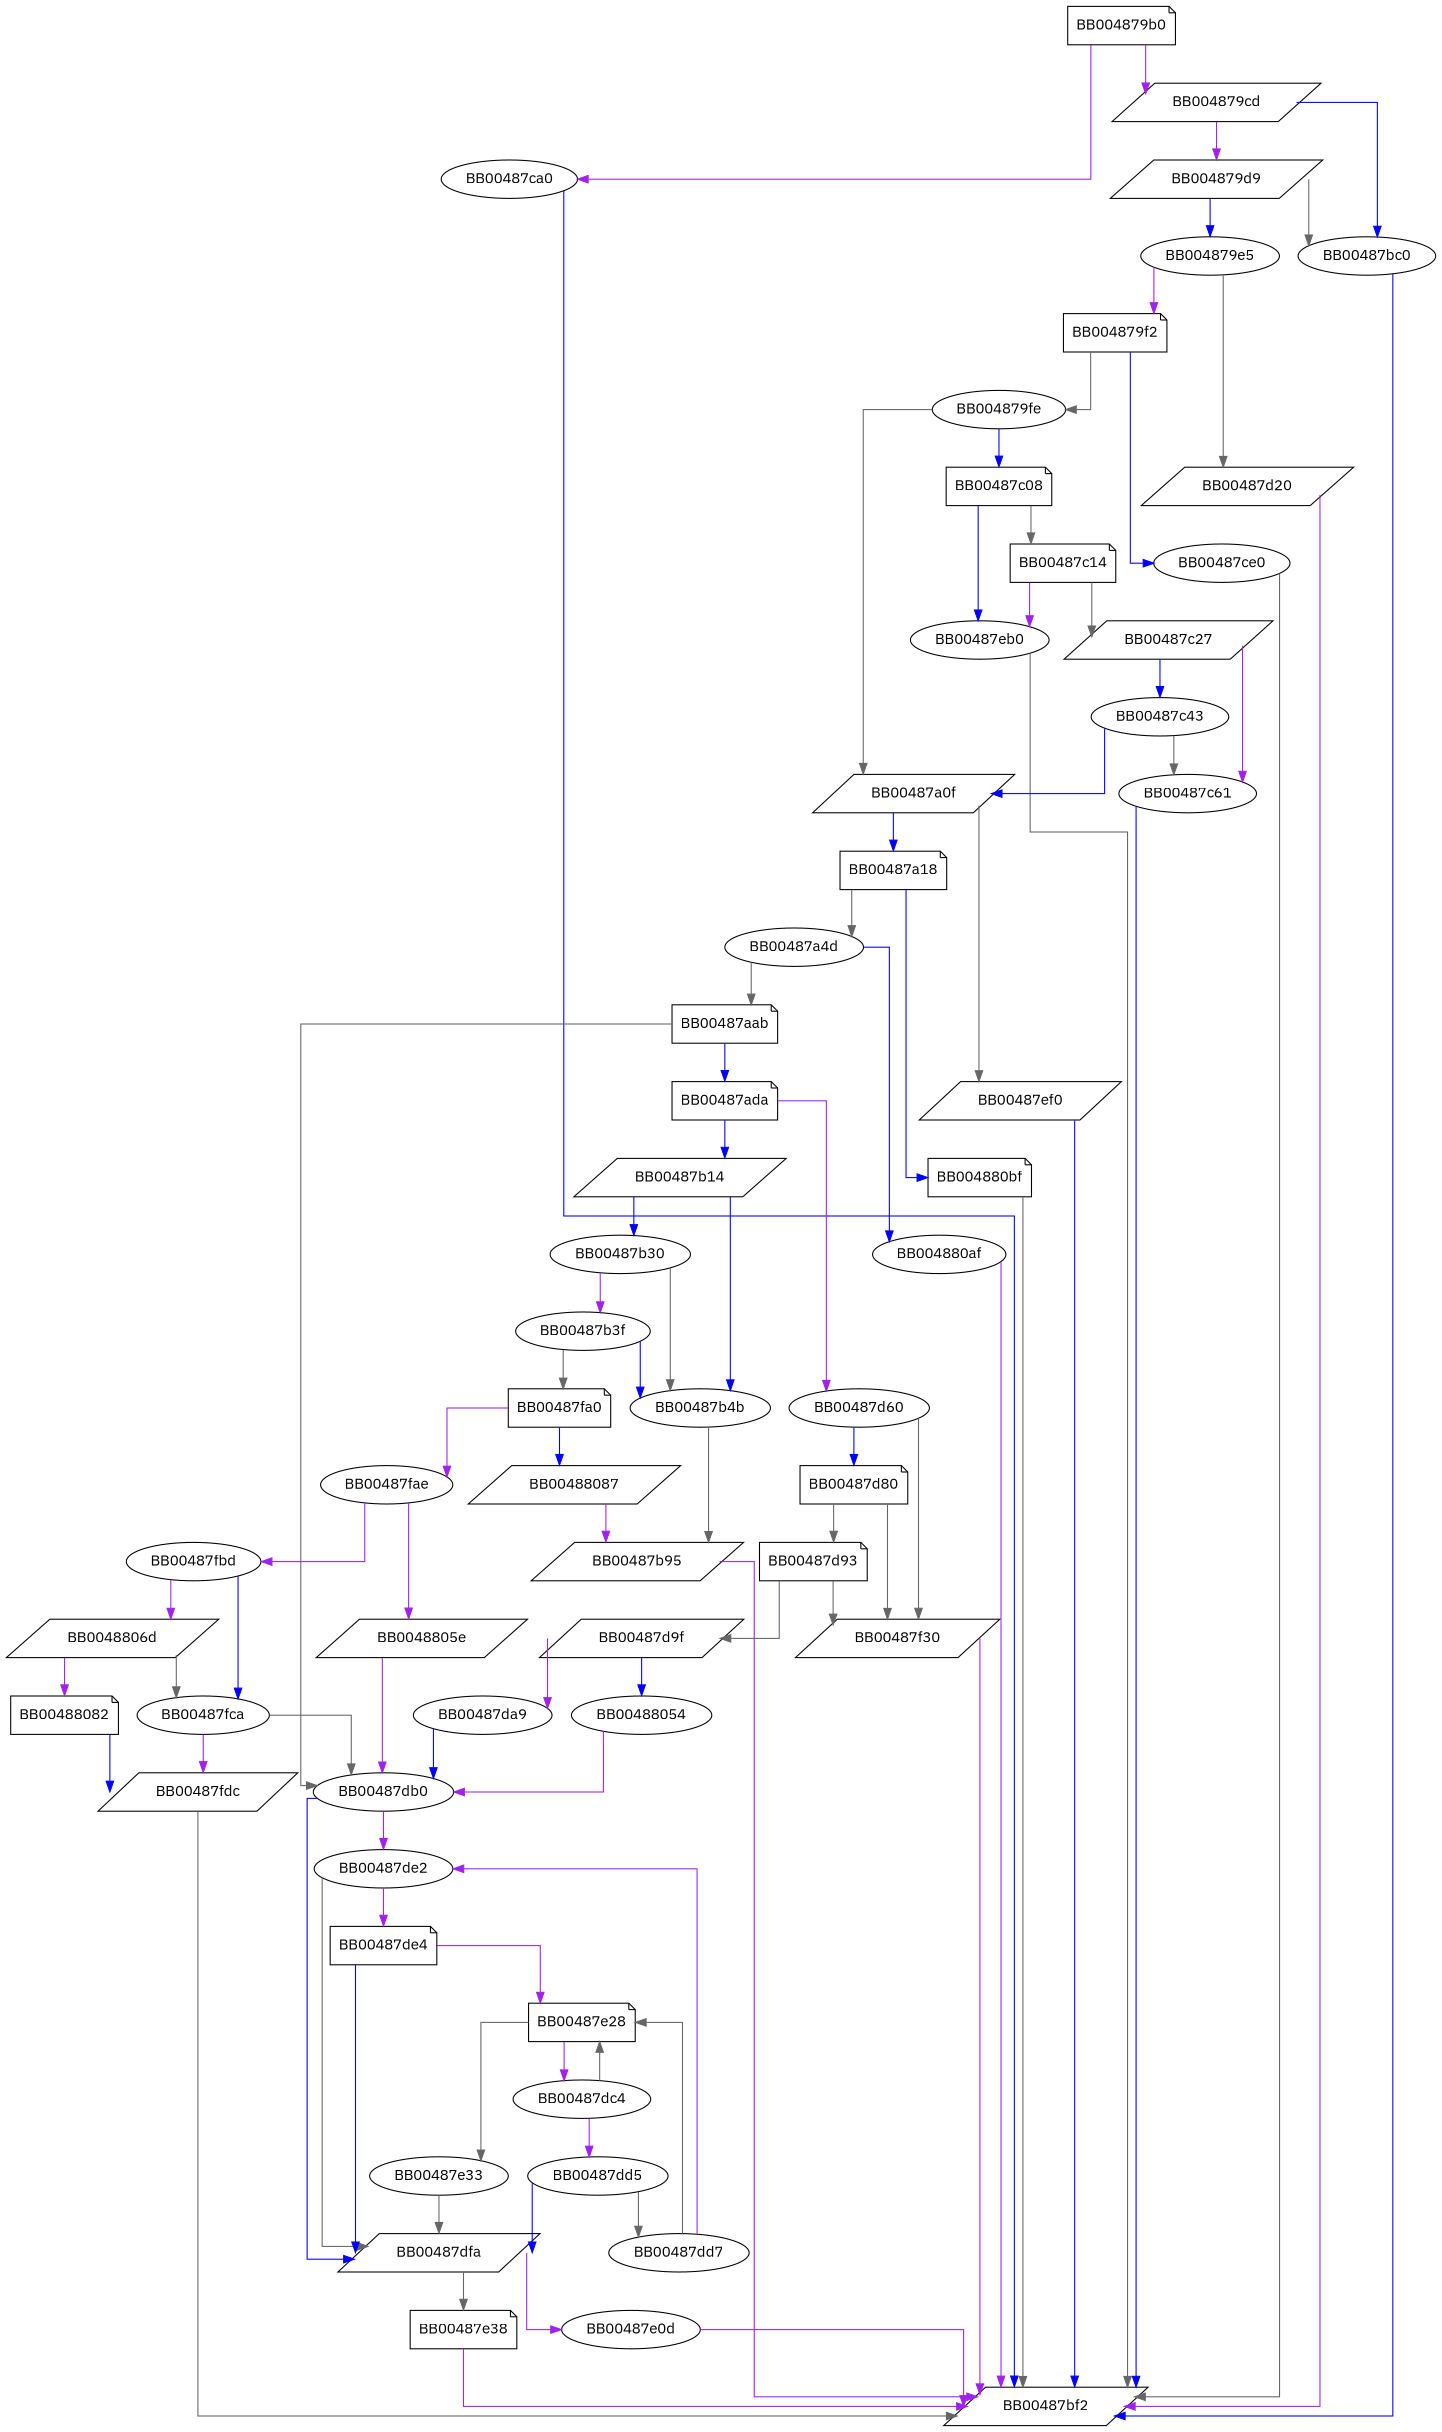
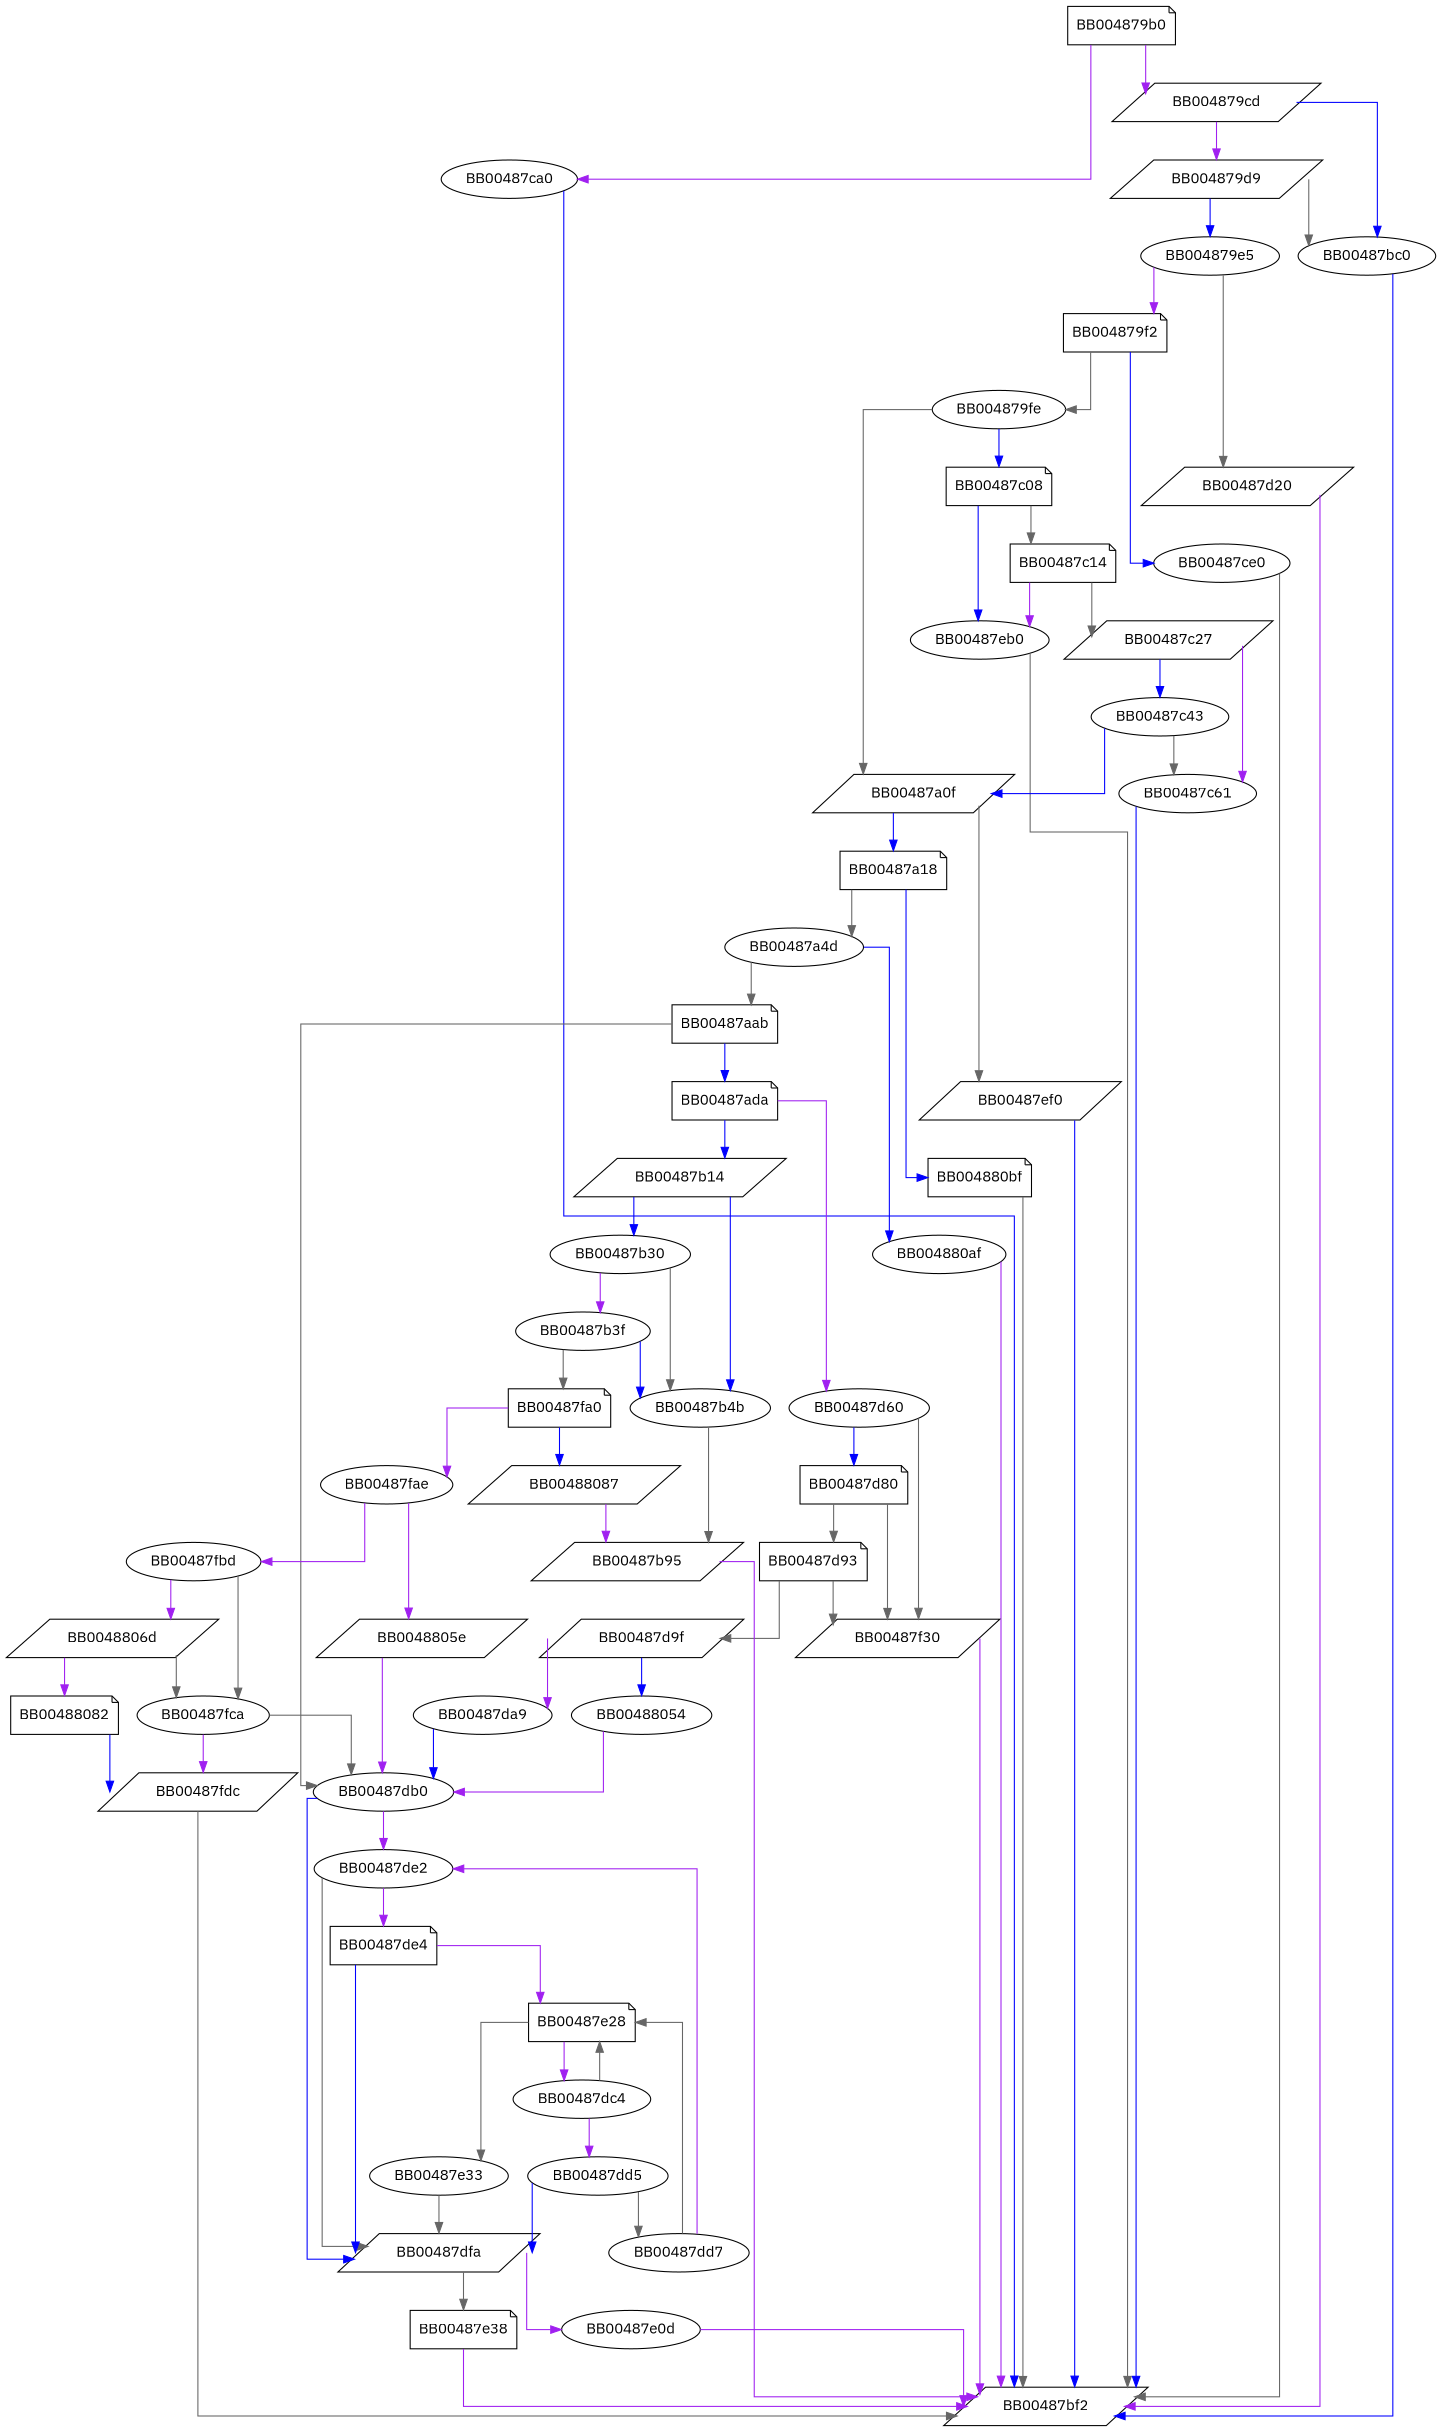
edge "BB00487fbd" -> "BB00487fca": color blue -> gray40
